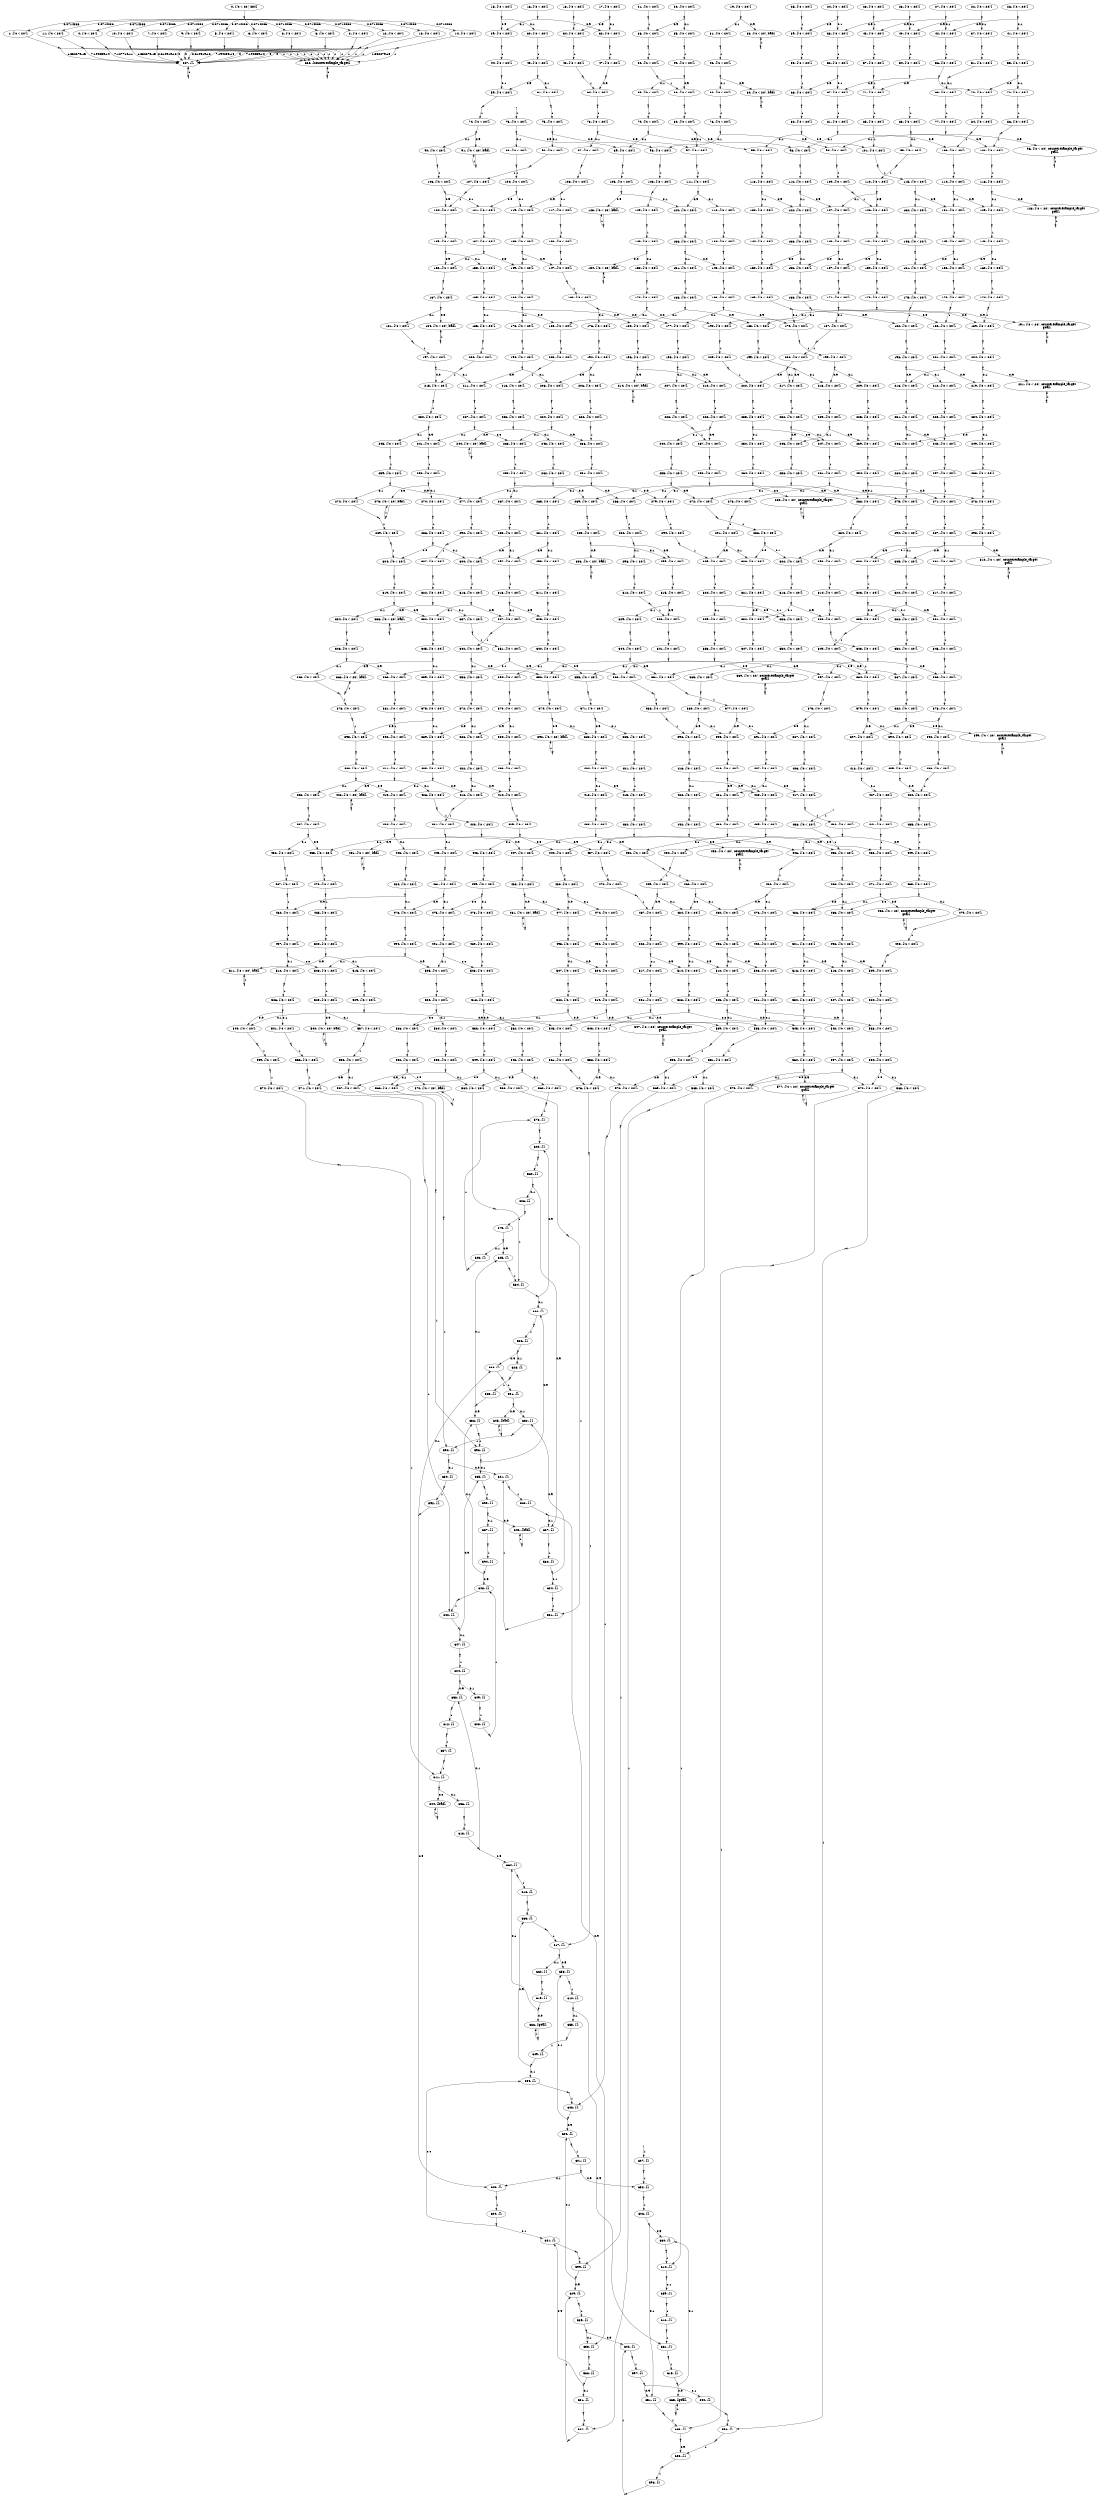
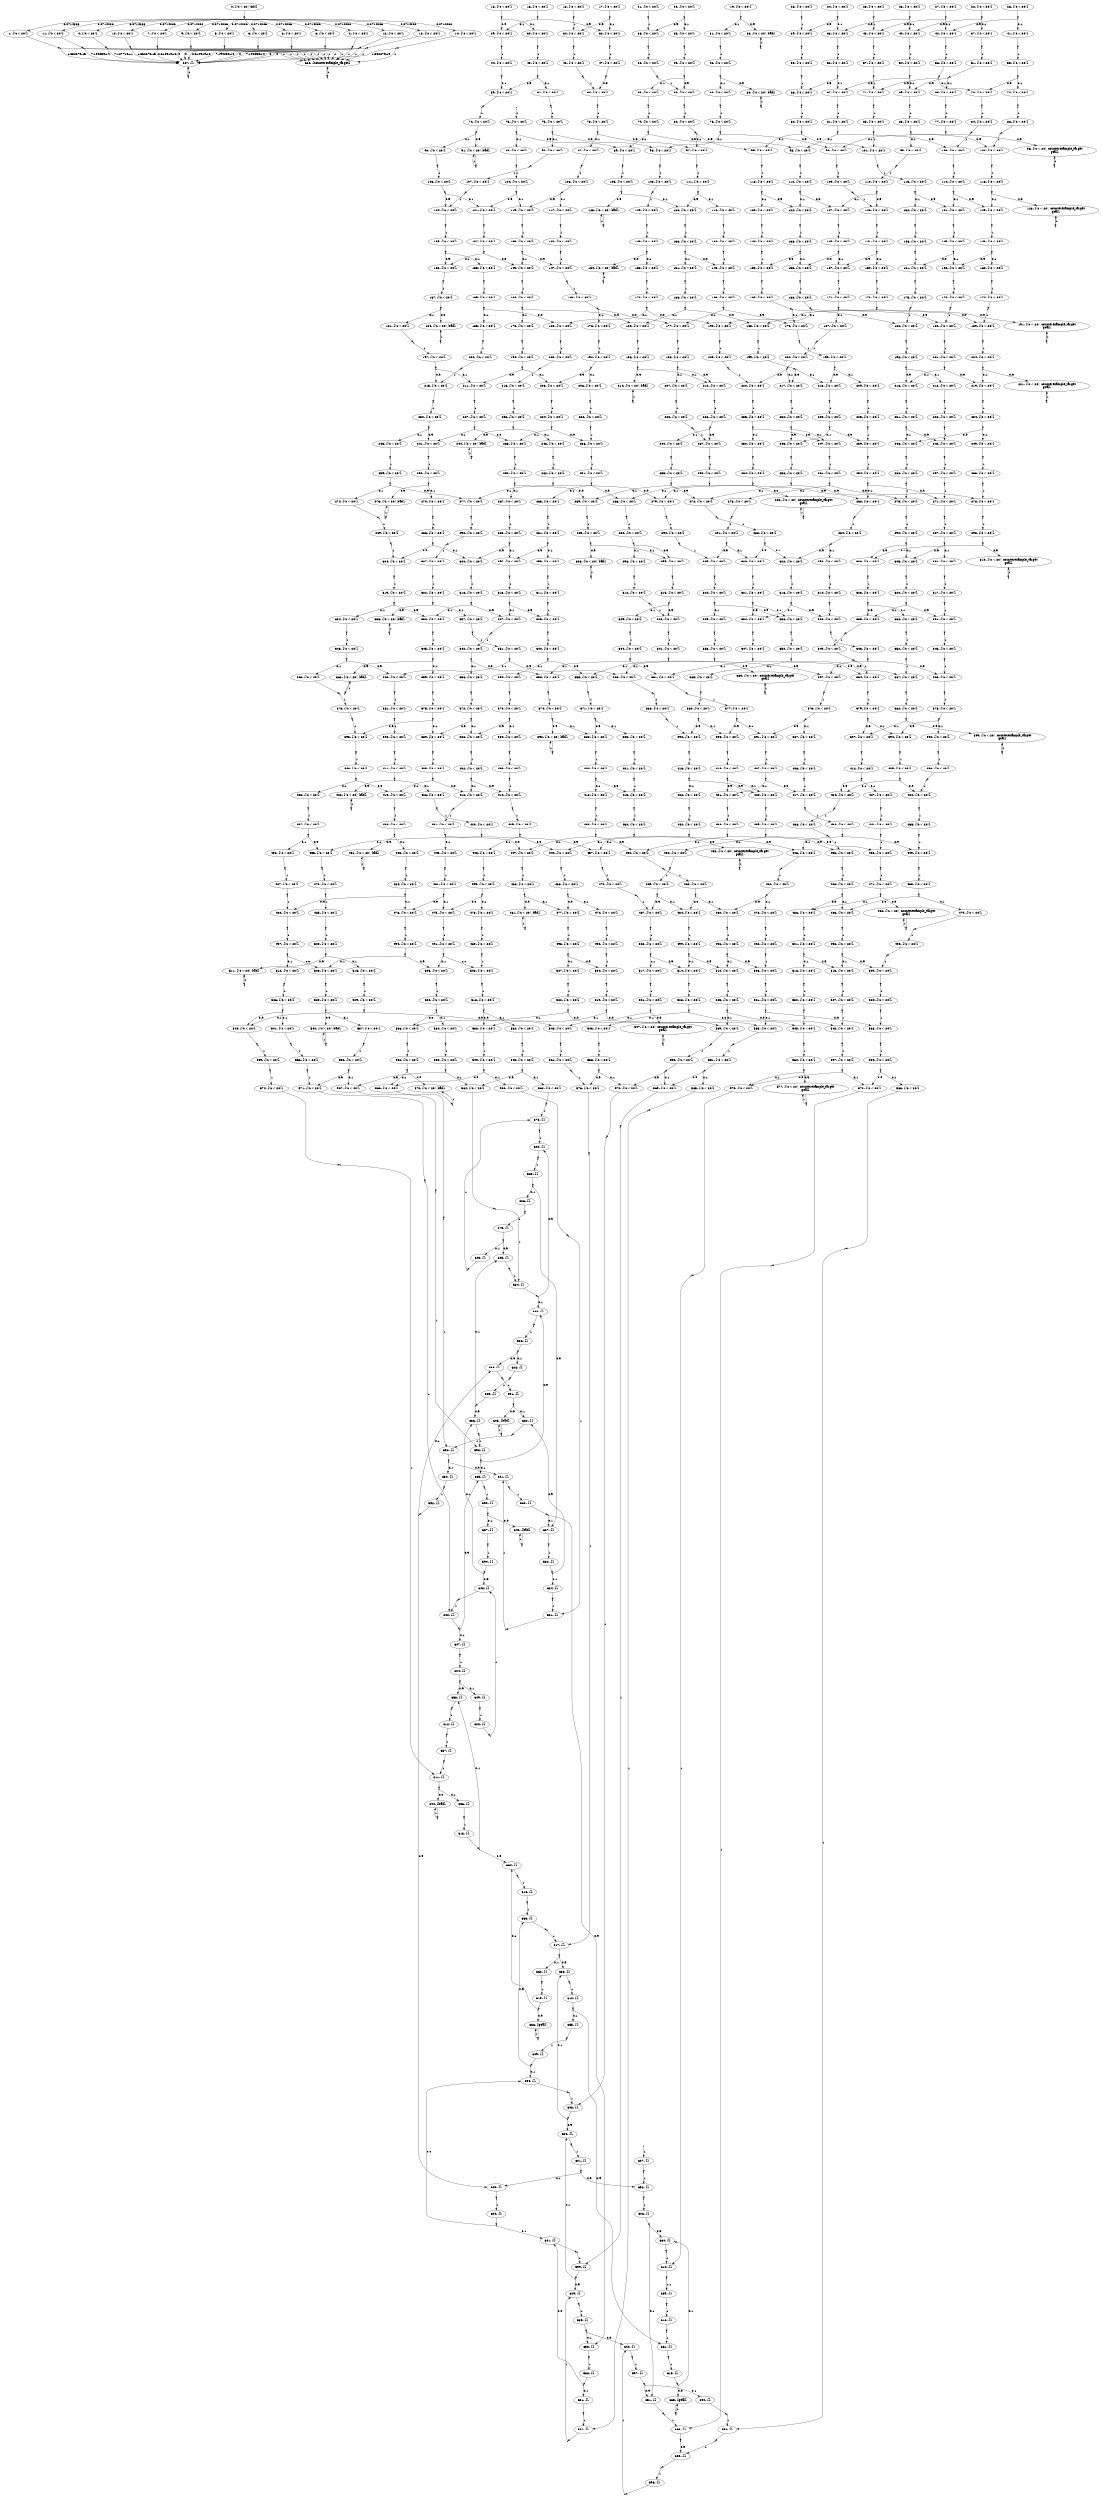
node "69: {(c < 20)}": added
node "424: {(c < 20)}": added
